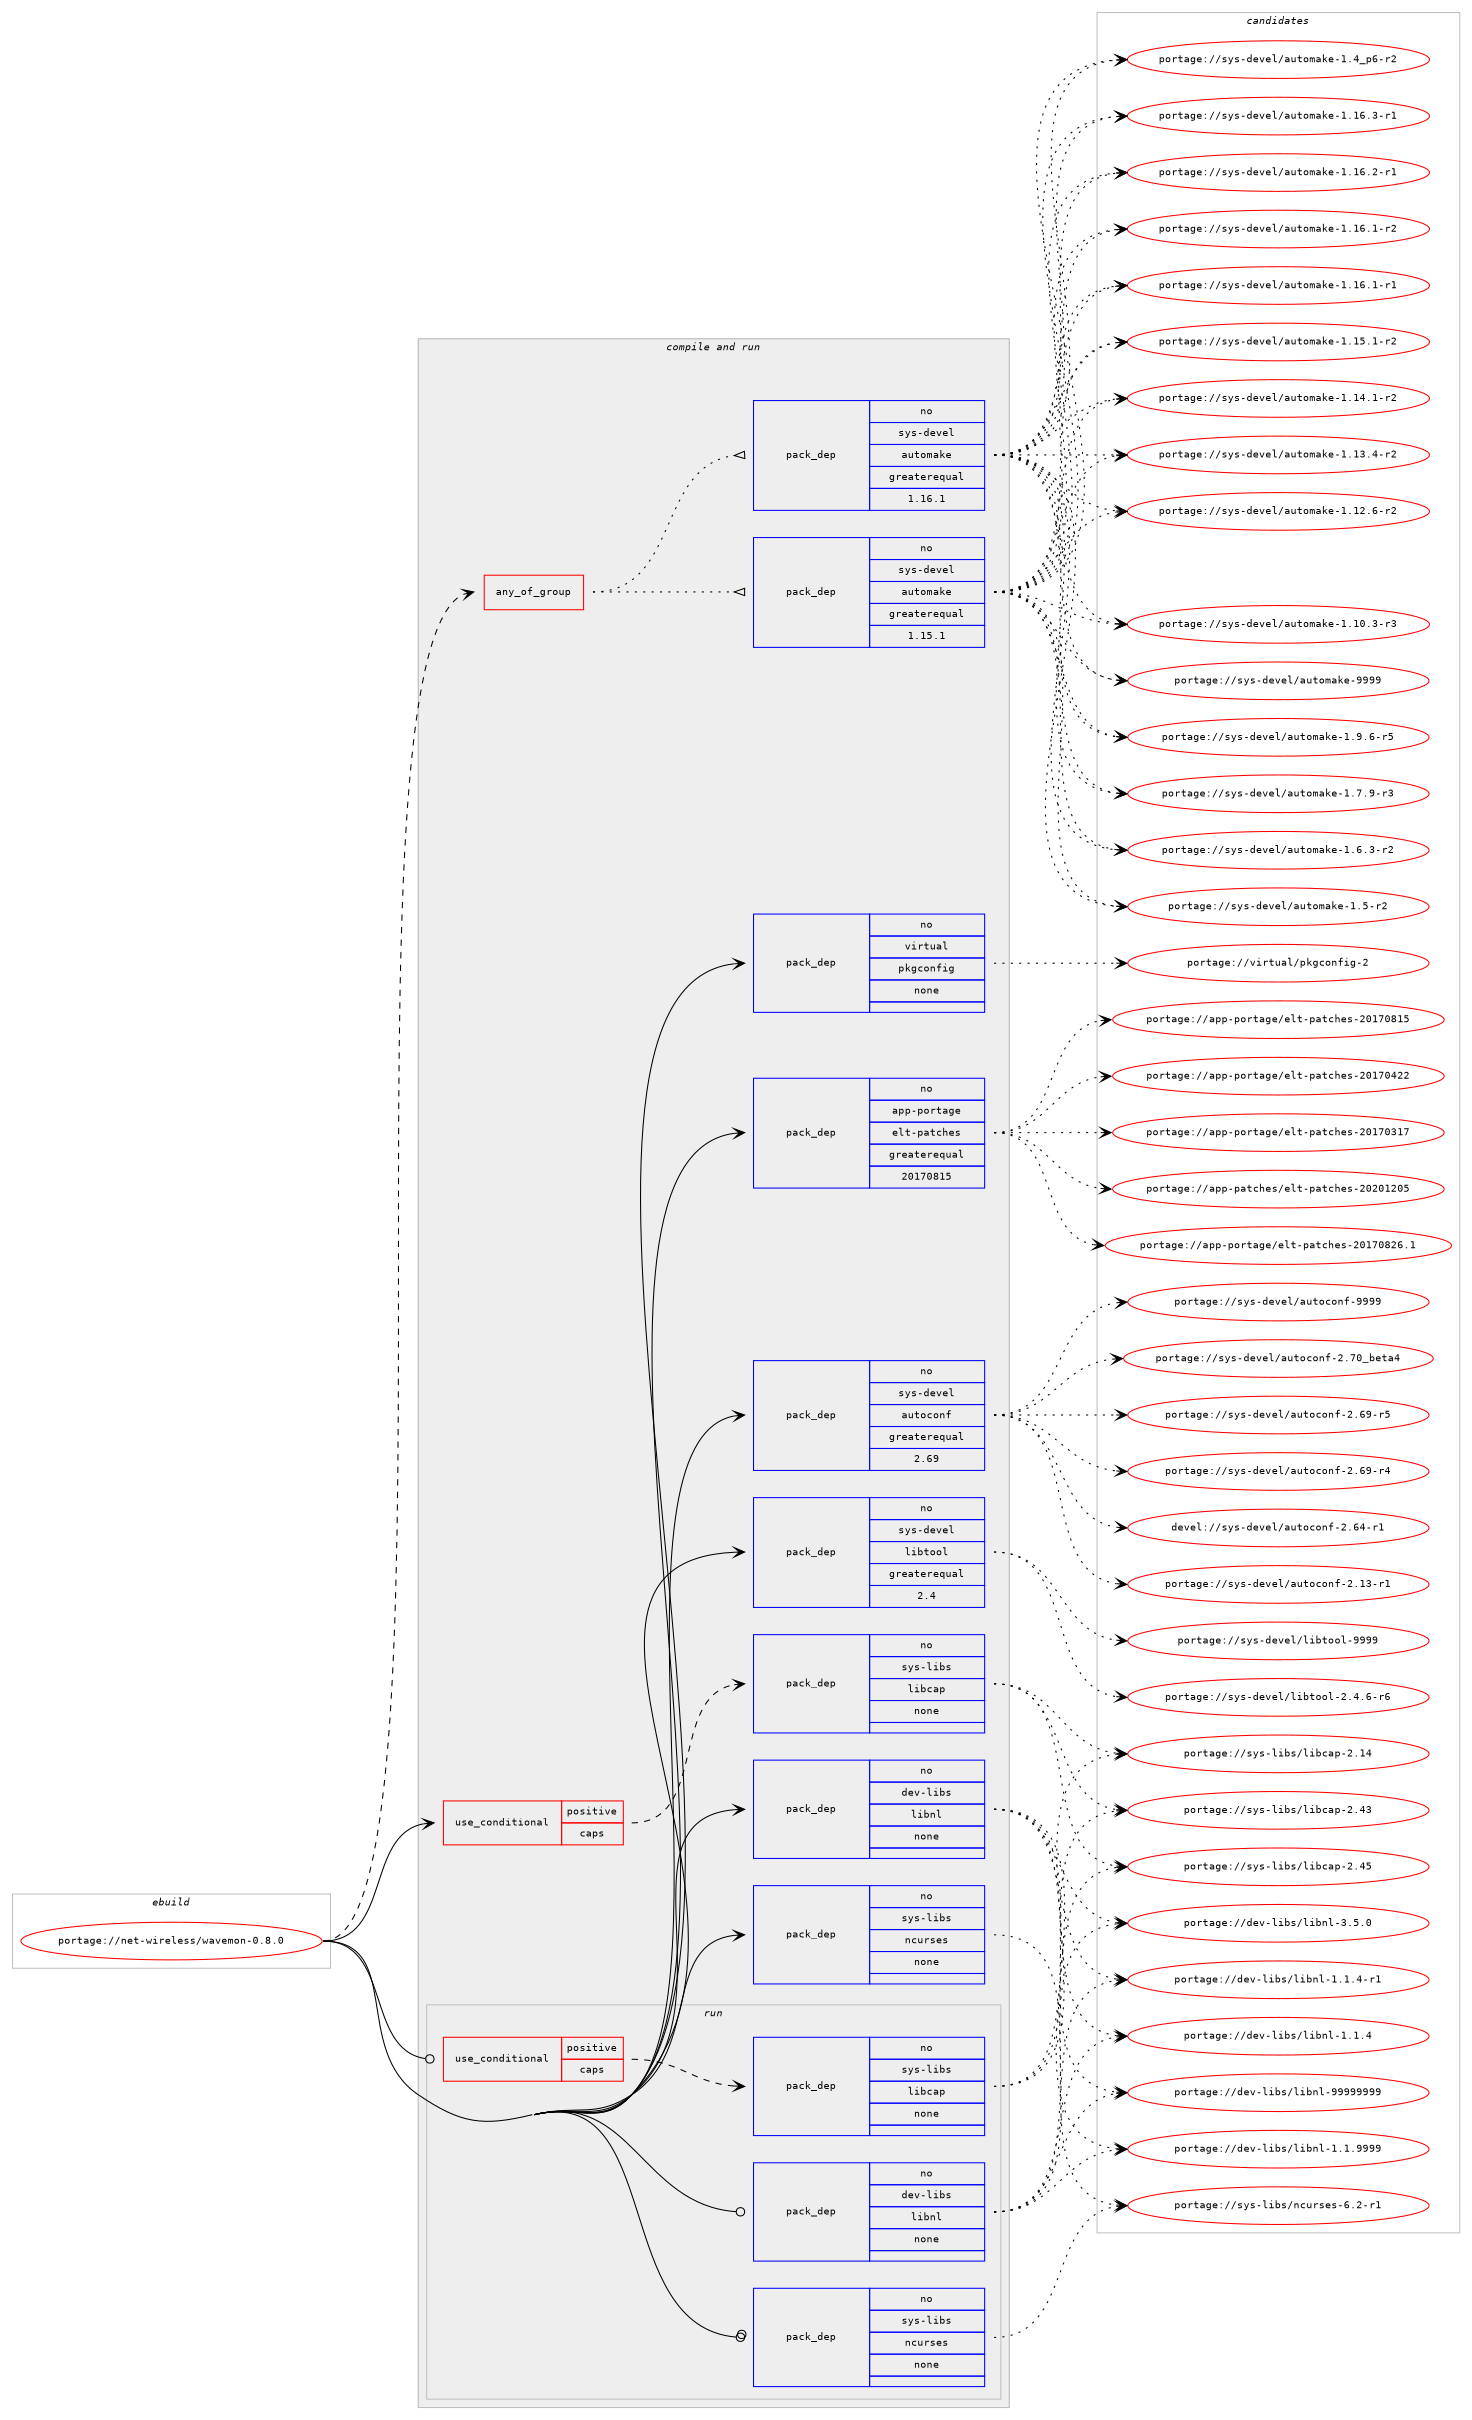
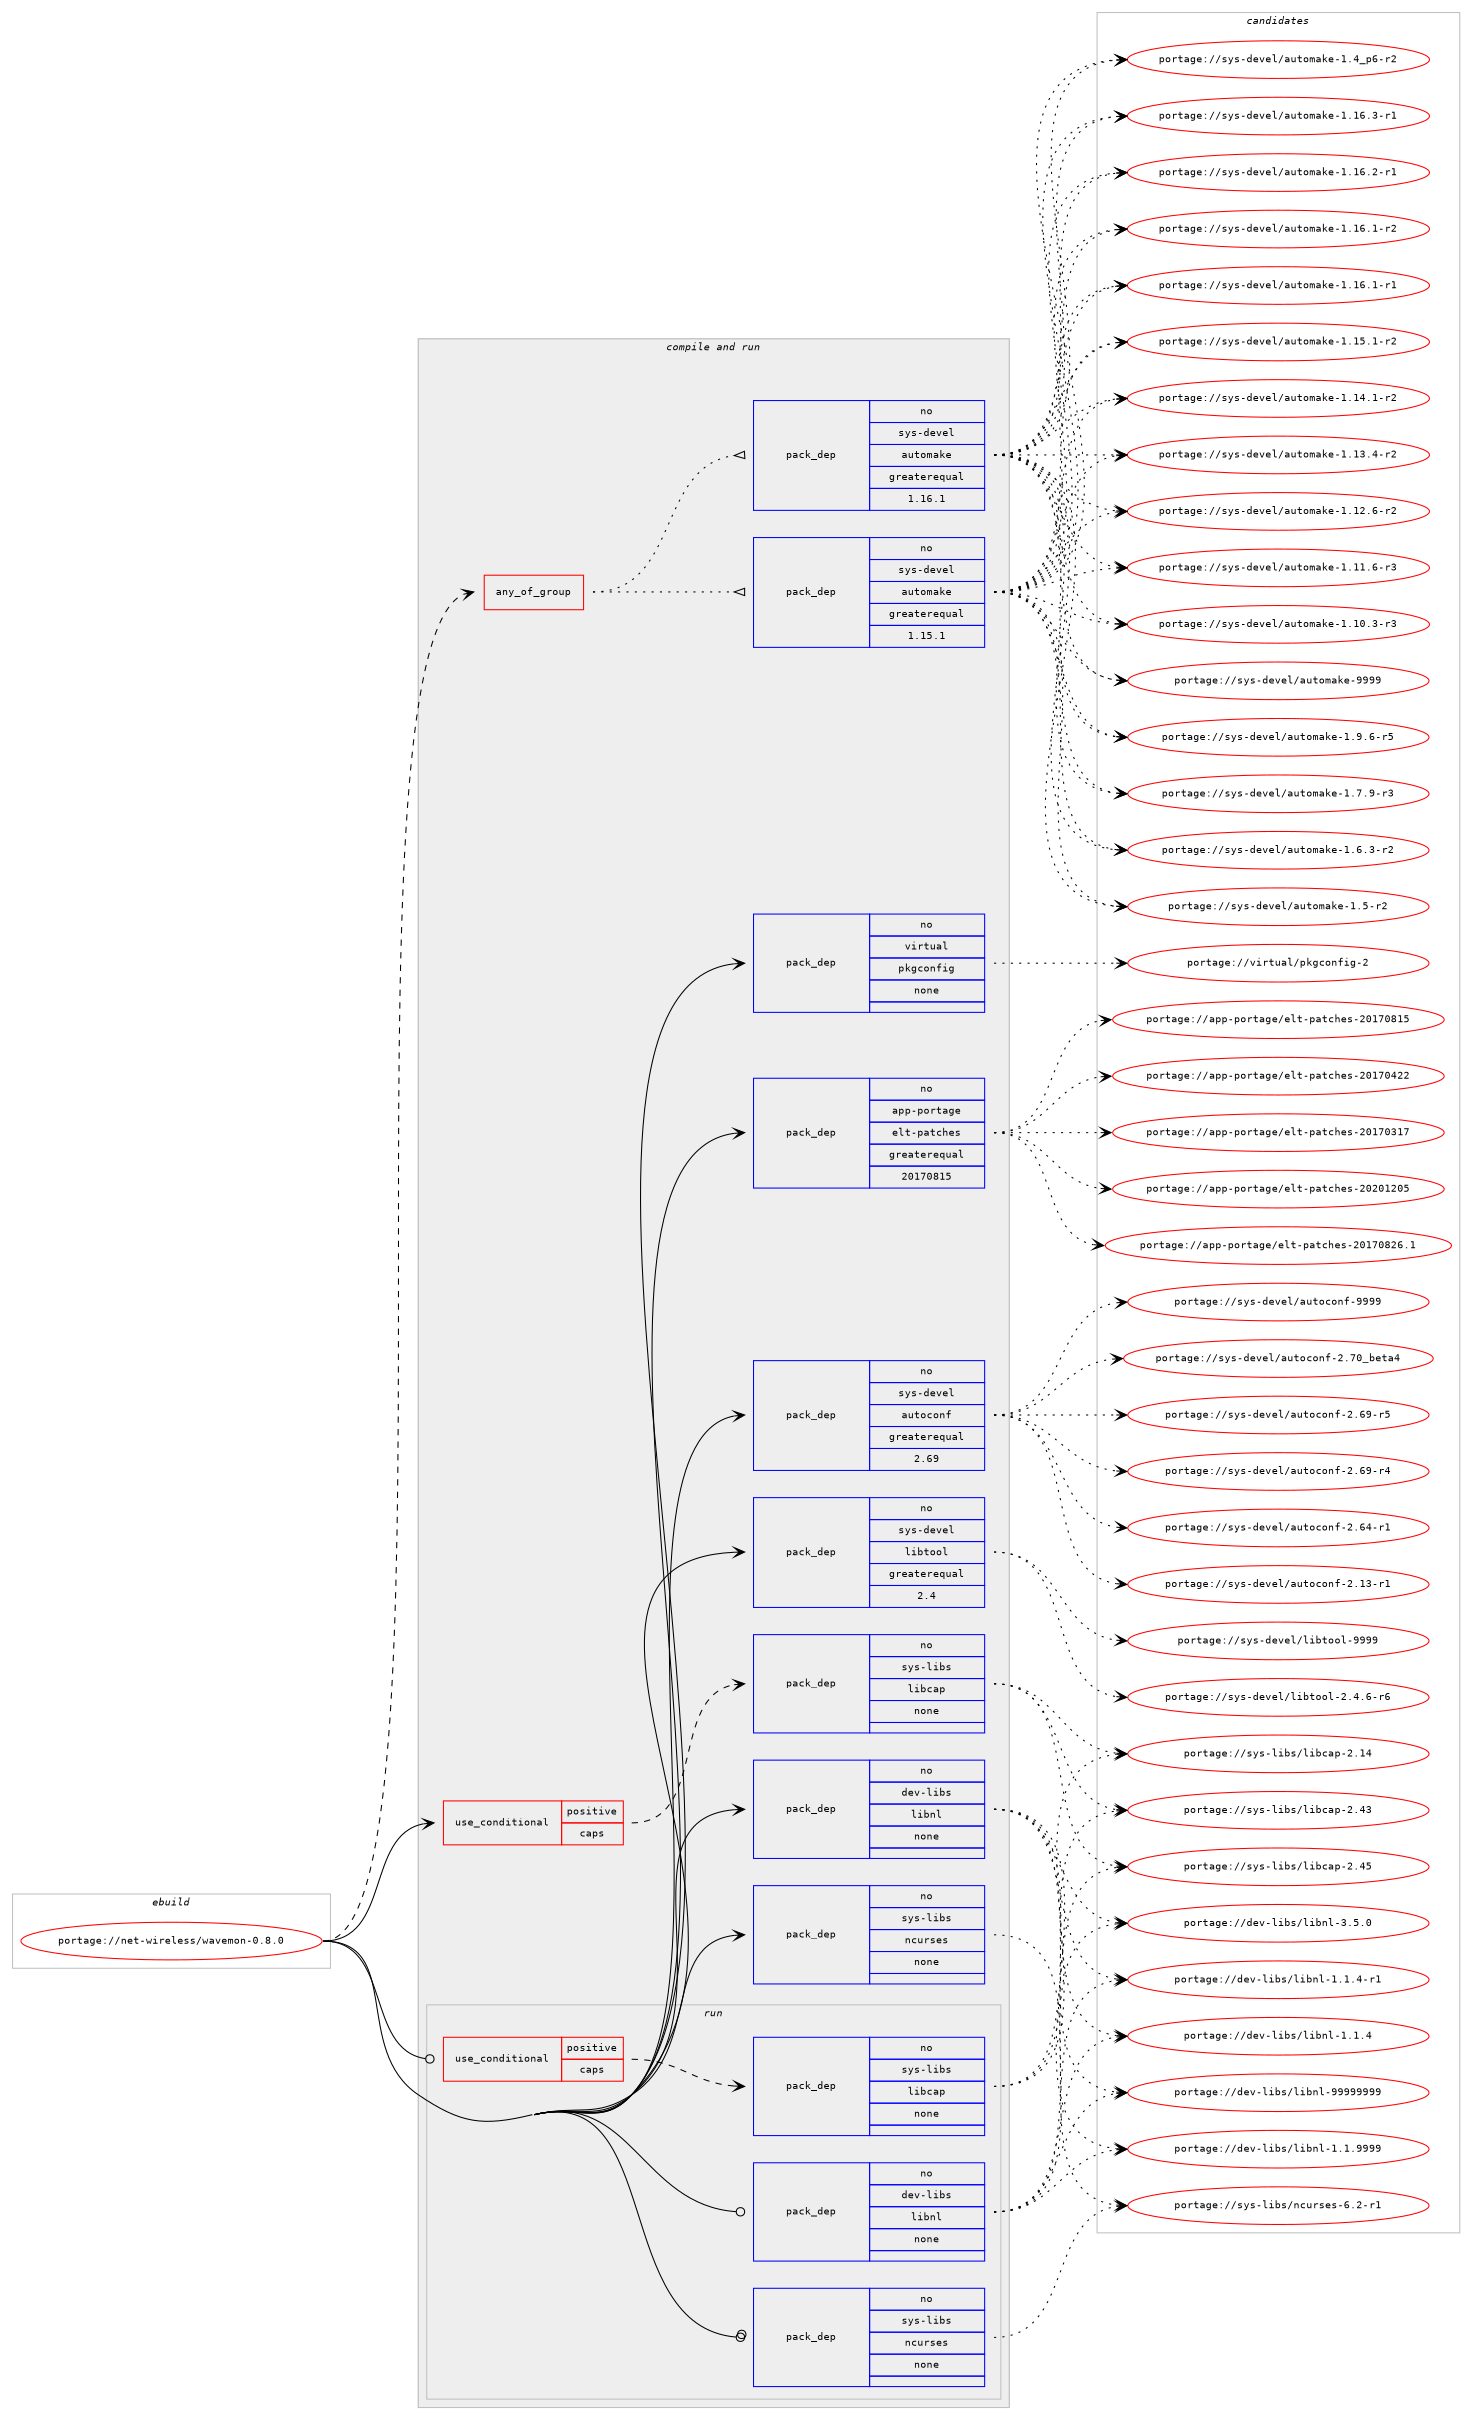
node "portage://sys-devel/automake-1.11.6-r3": added
node "portage://app-patches/elt-patches-20201205": label "portage://app-patches/elt-patches-20201205" -> "portage://app-portage/elt-patches-20201205"
node "devel://sys-devel/autoconf-2.64-r1": label "devel://sys-devel/autoconf-2.64-r1" -> "portage://sys-devel/autoconf-2.64-r1"
